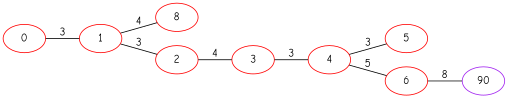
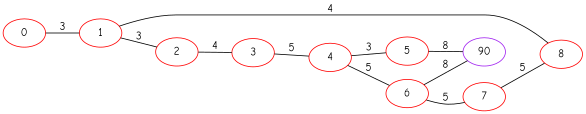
edge "5" -- "90": added, label "8"
edge "3" -- "4": label "3" -> "5"
node "7": added
